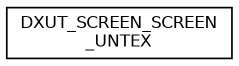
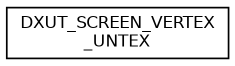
node "DXUT_SCREEN_SCREEN _UNTEX": label "DXUT_SCREEN_SCREEN _UNTEX" -> "DXUT_SCREEN_VERTEX _UNTEX"
